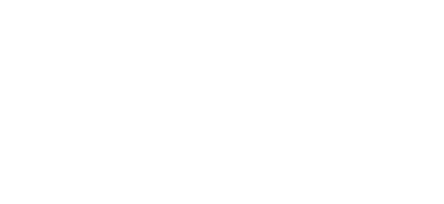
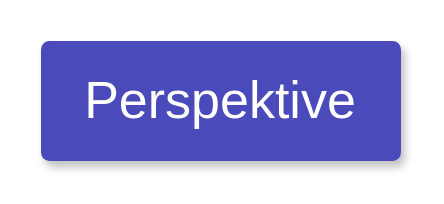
node "Perspektive": added
